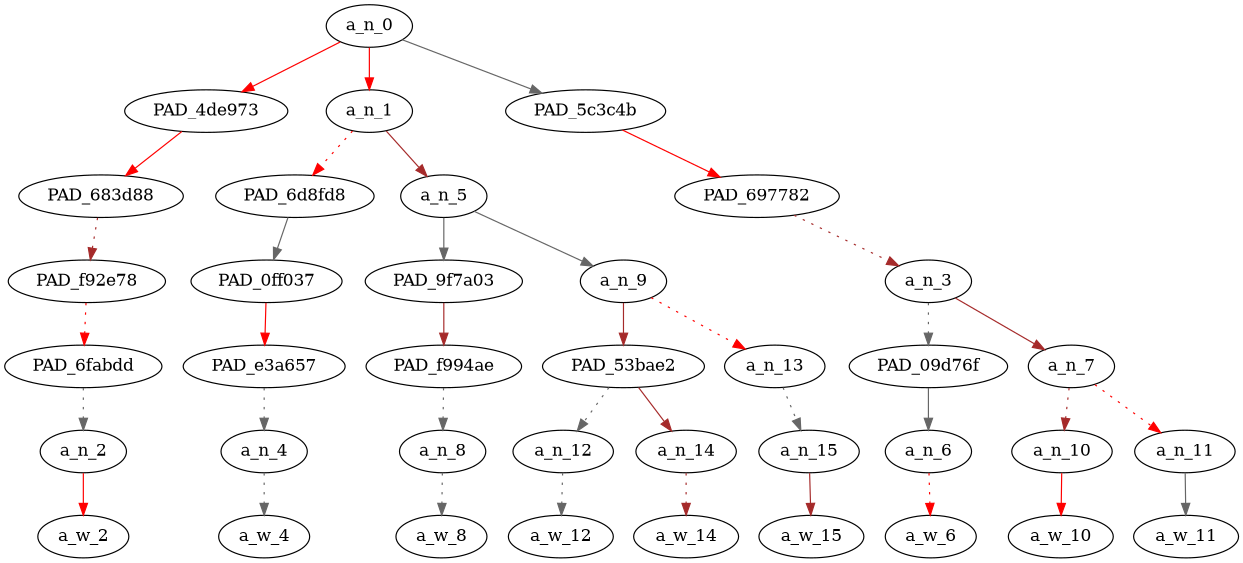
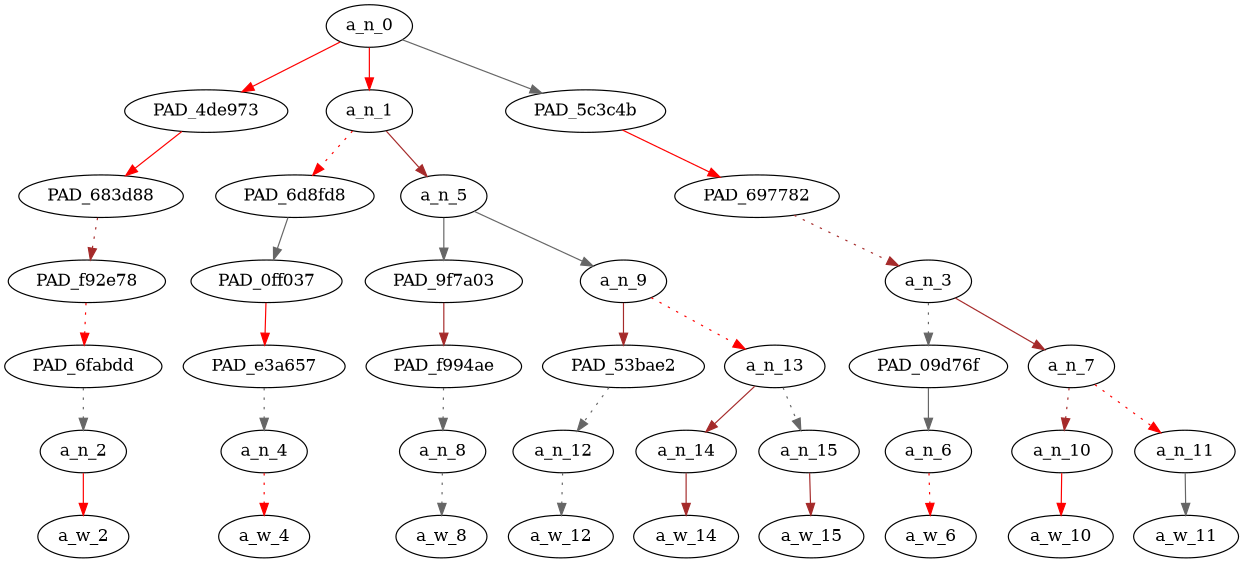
edge "PAD_53bae2" -> "a_n_14": now "a_n_13" -> "a_n_14"
edge "a_n_4" -> "a_w_4": color gray40 -> red
edge "a_n_14" -> "a_w_14": style dotted -> solid
